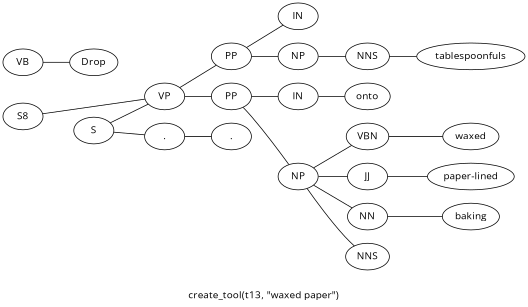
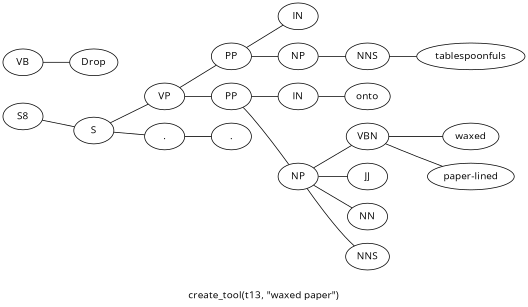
edge "VP" -- "S8": now "S" -- "S8"
edge "JJ" -- "paper-lined": now "VBN" -- "paper-lined"
node "baking": removed
